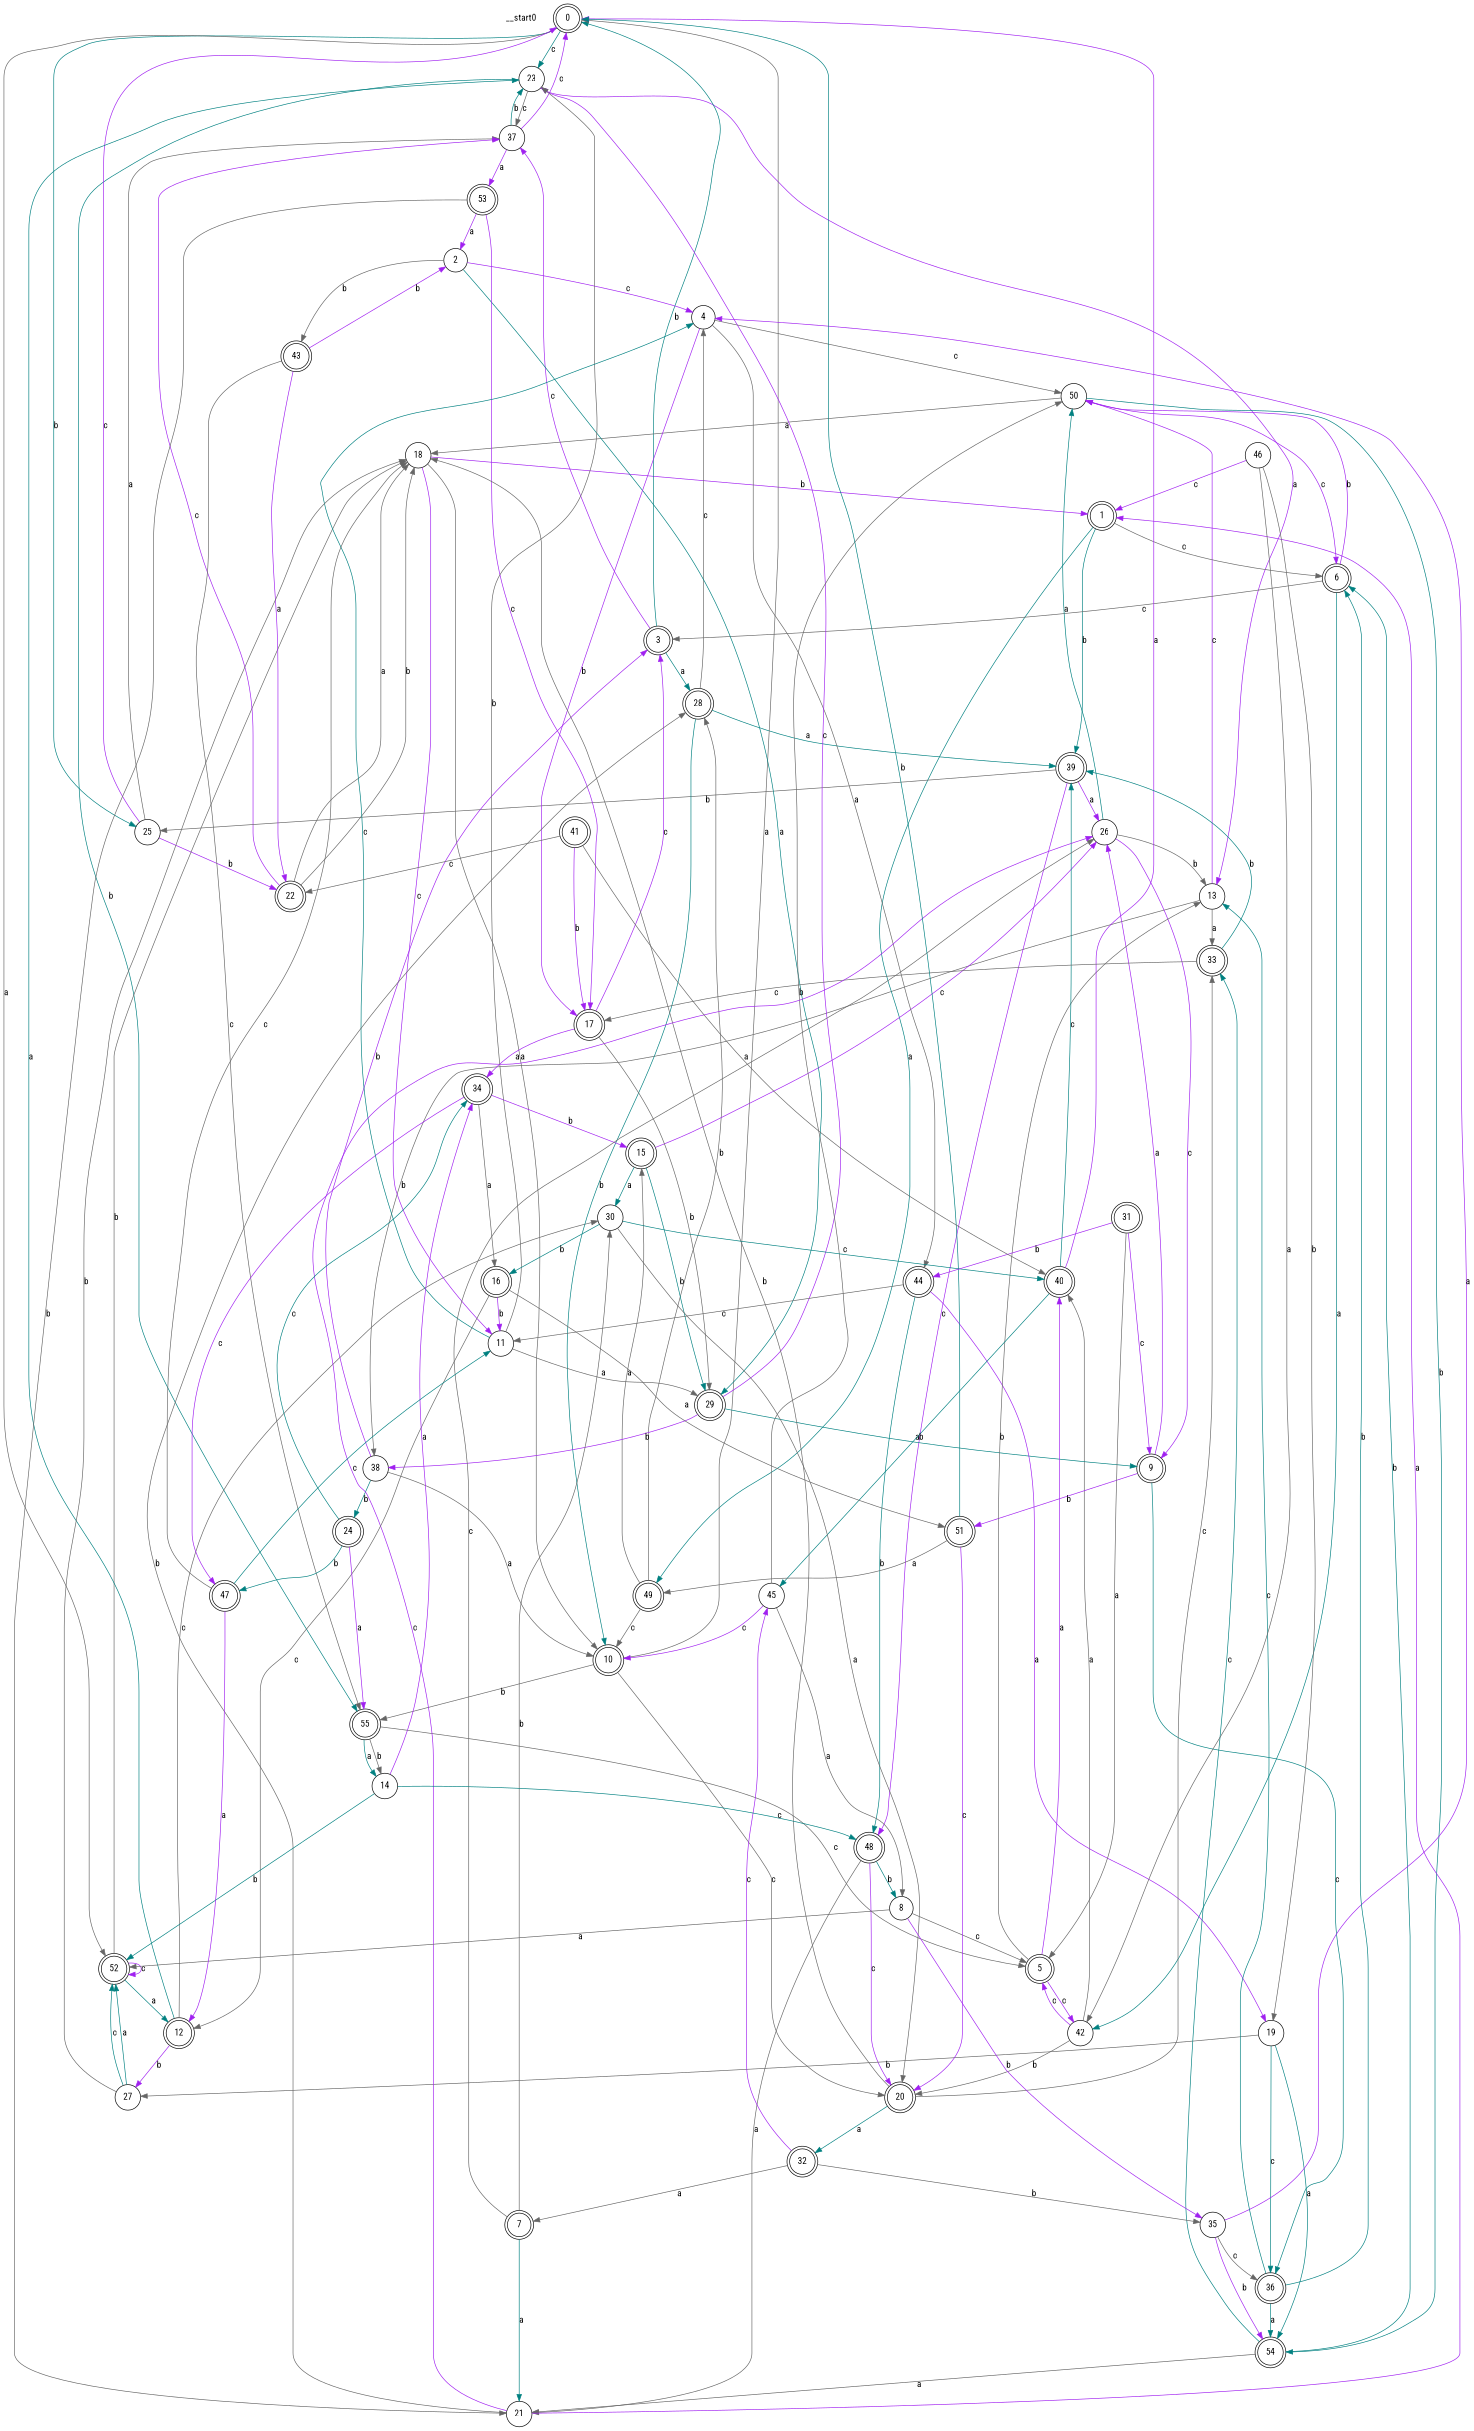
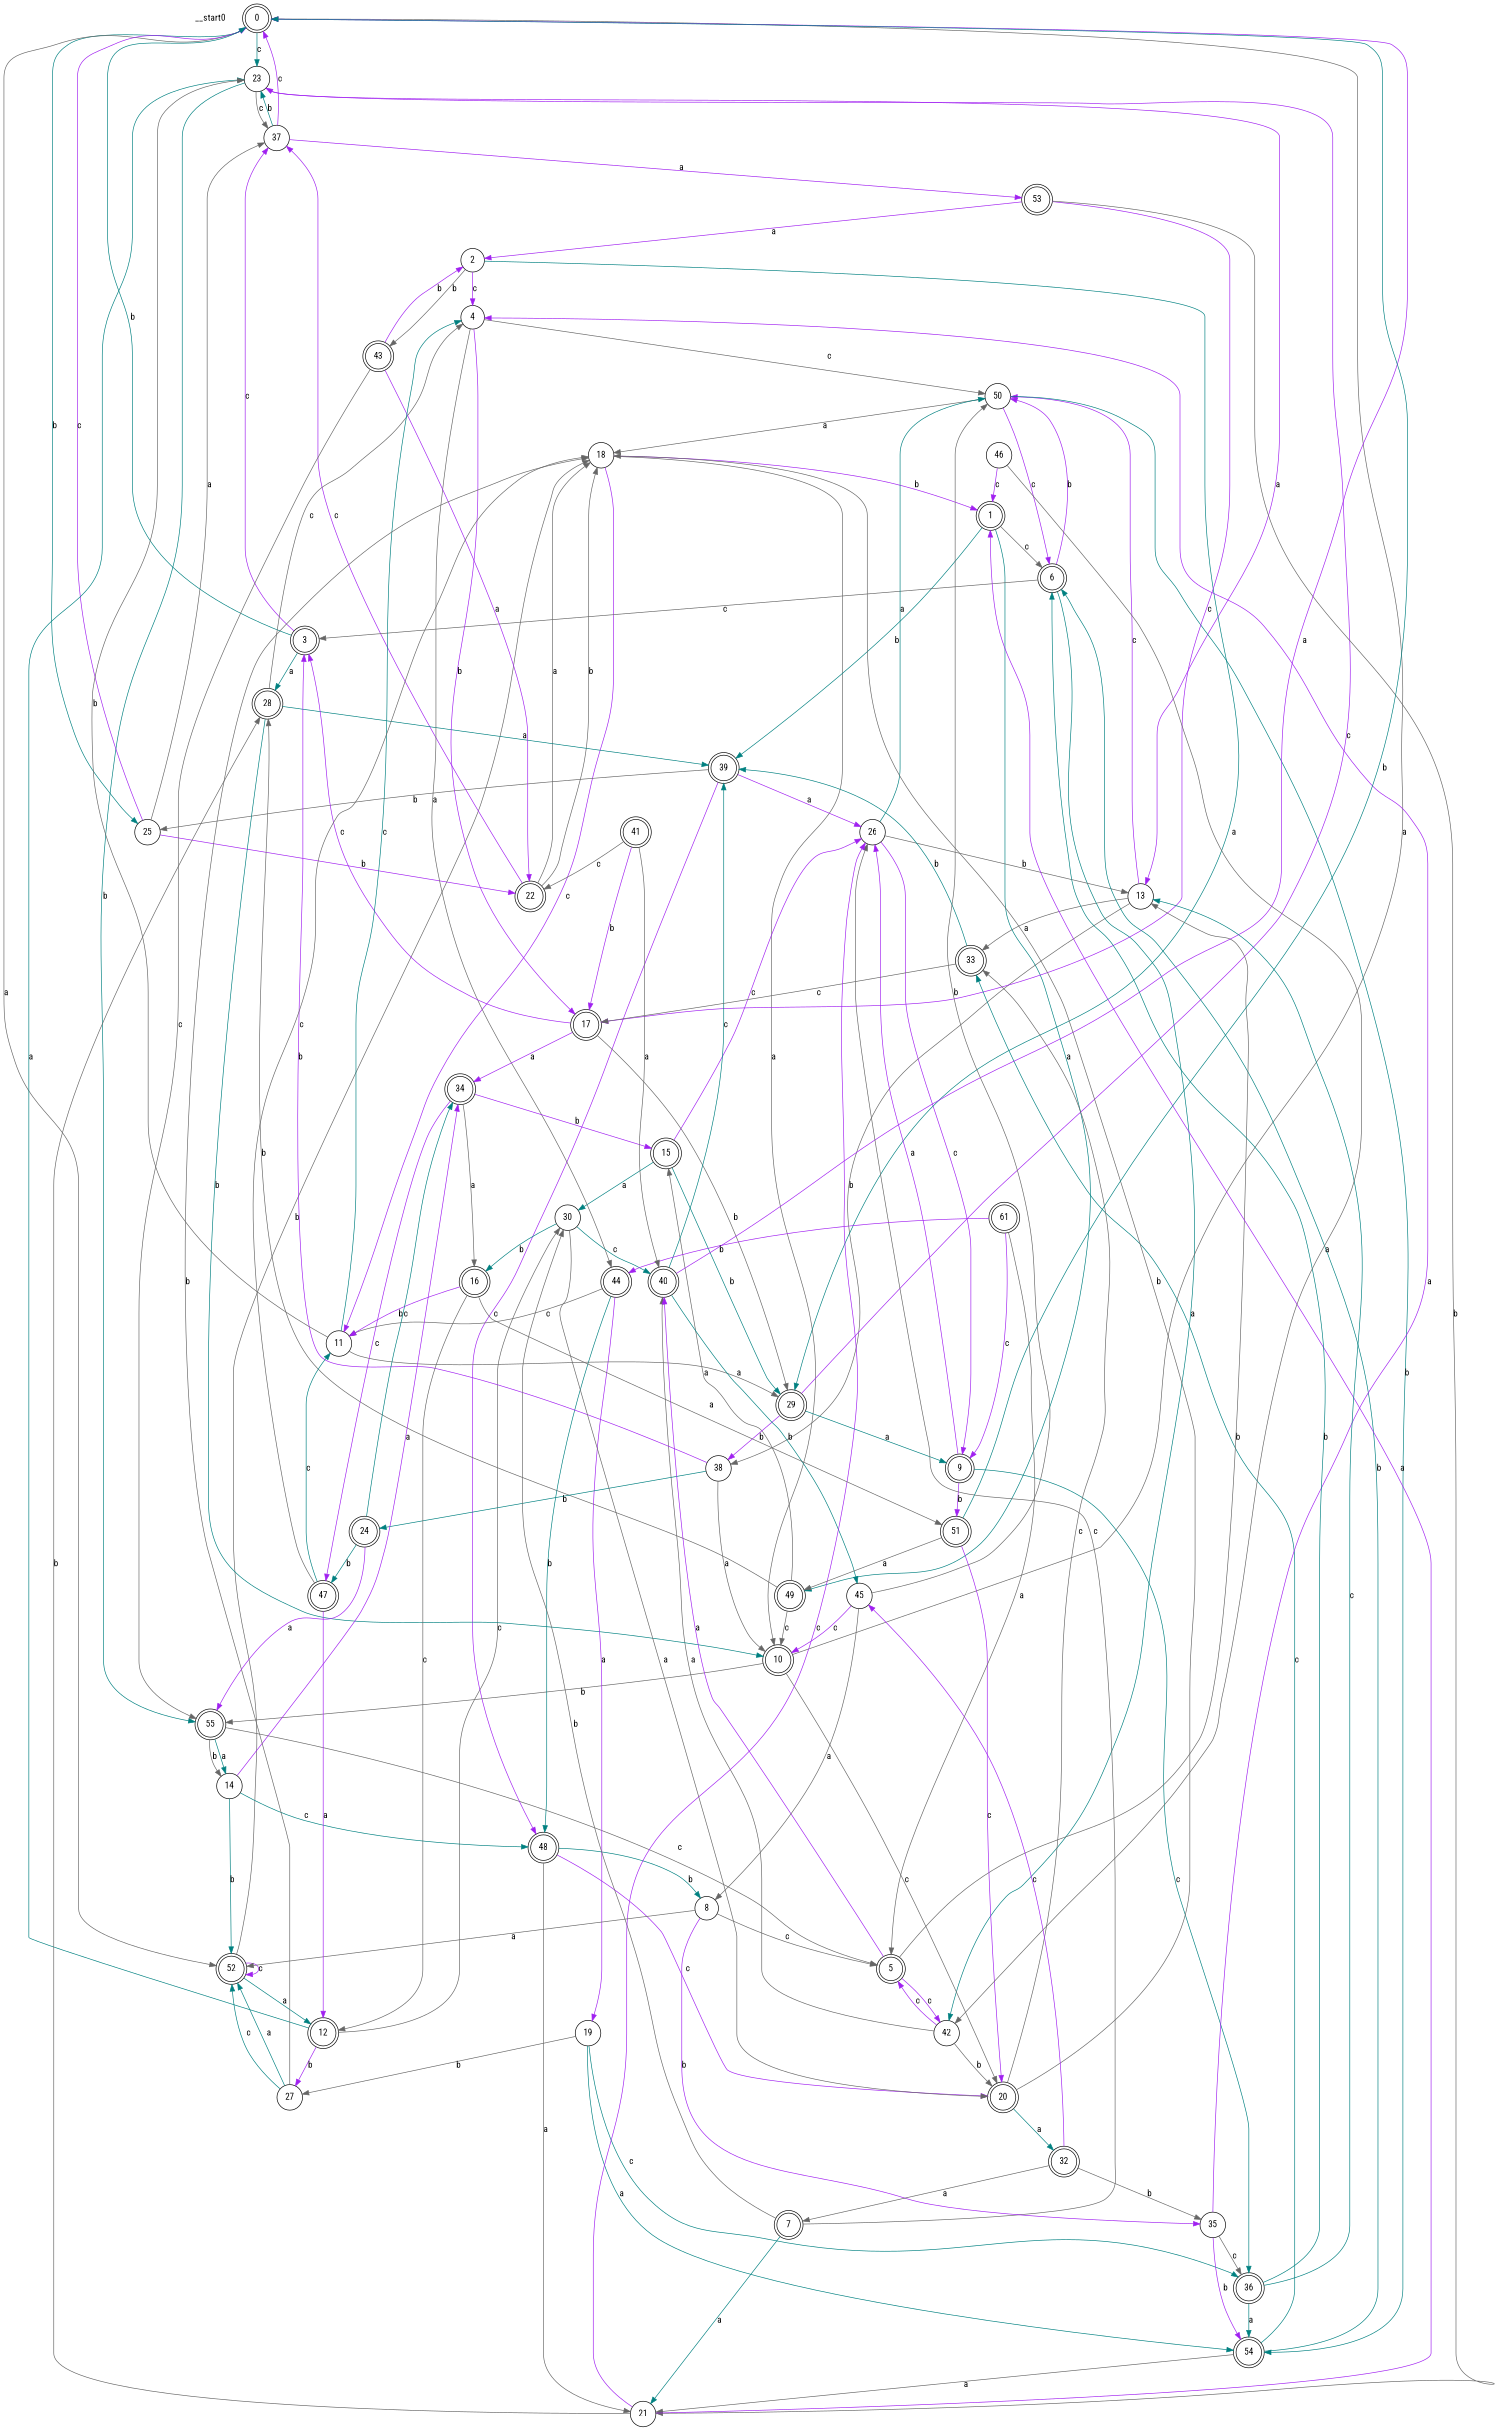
node "31": label "31" -> "61"
edge "46" -> "19": removed, label "b"
